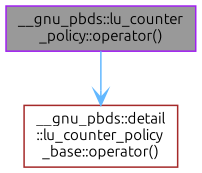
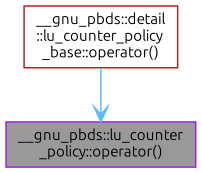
edge "__gnu_pbds::lu_counter _policy::operator()" -> "__gnu_pbds::detail ::lu_counter_policy _base::operator()": reversed
